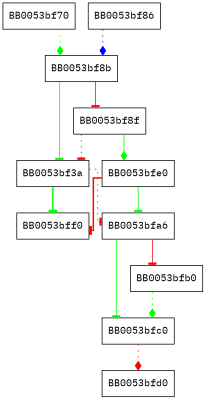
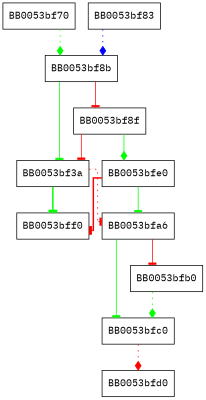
node "BB0053bf86": label "BB0053bf86" -> "BB0053bf83"
edge "BB0053bf8f" -> "BB0053bf3a": style dotted -> solid
